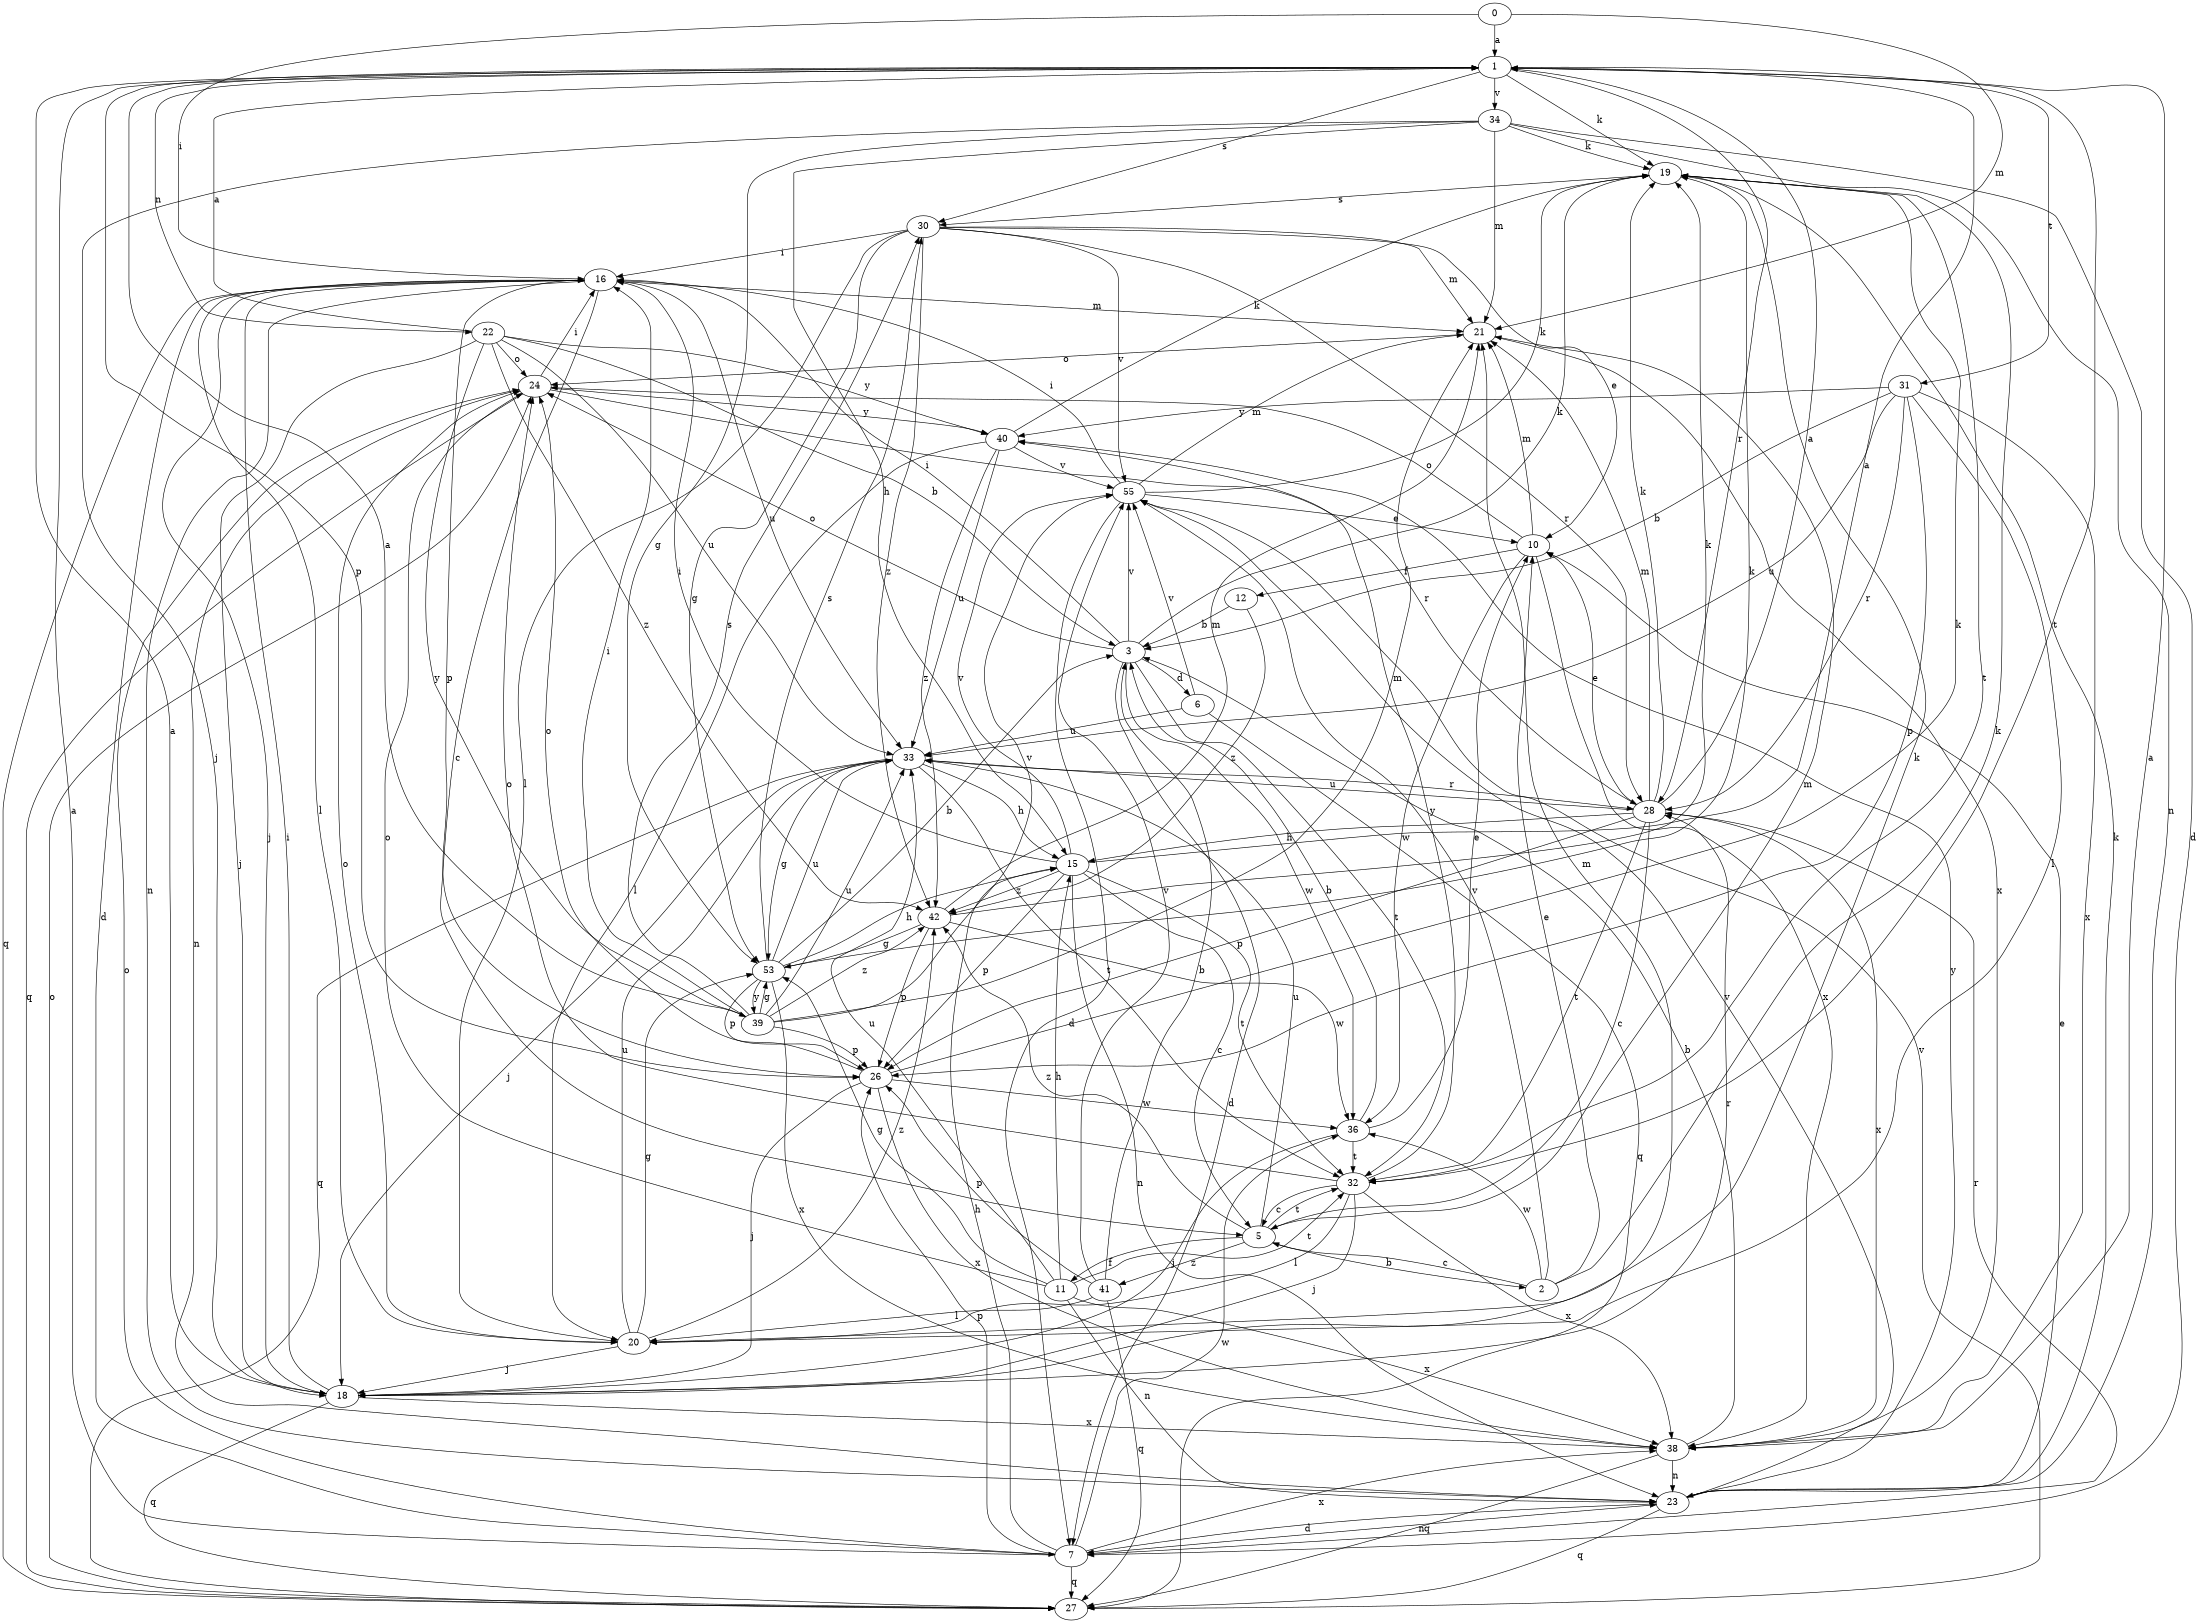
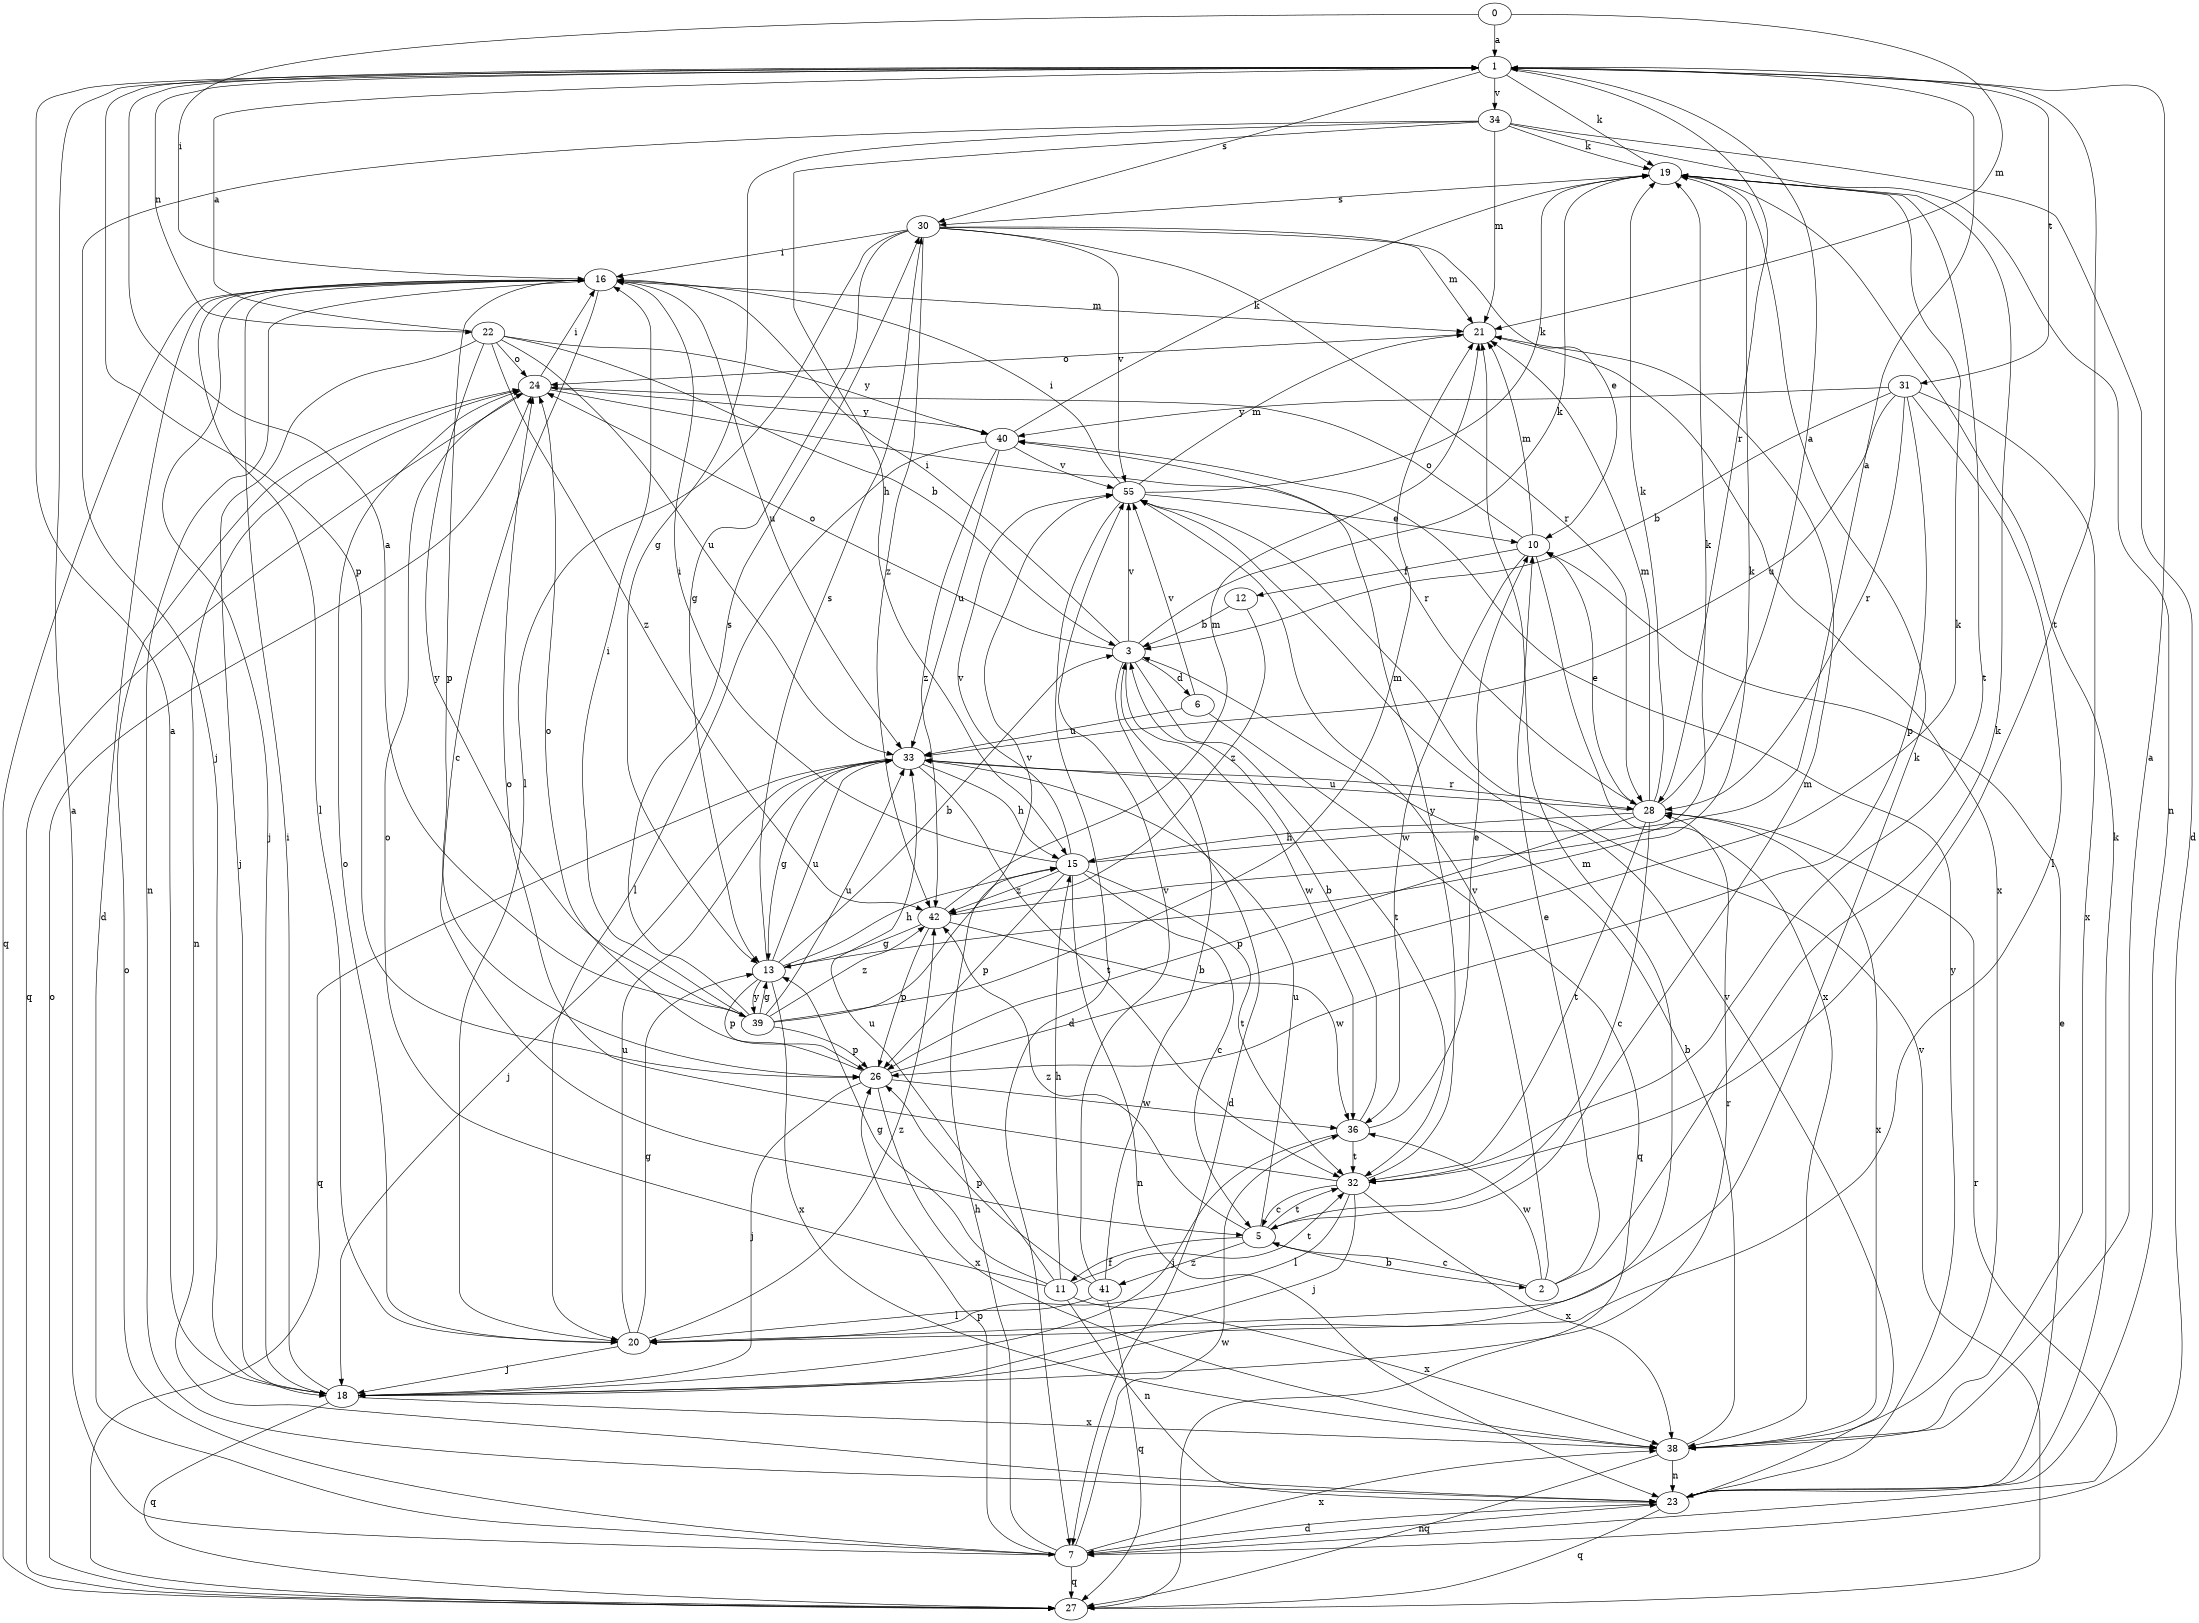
node "53": label "53" -> "13"
